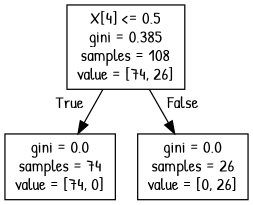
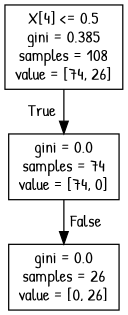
edge "X[4] <= 0.5 gini = 0.385 samples = 108 value = [74, 26]" -> "gini = 0.0 samples = 26 value = [0, 26]": now "gini = 0.0 samples = 74 value = [74, 0]" -> "gini = 0.0 samples = 26 value = [0, 26]"
